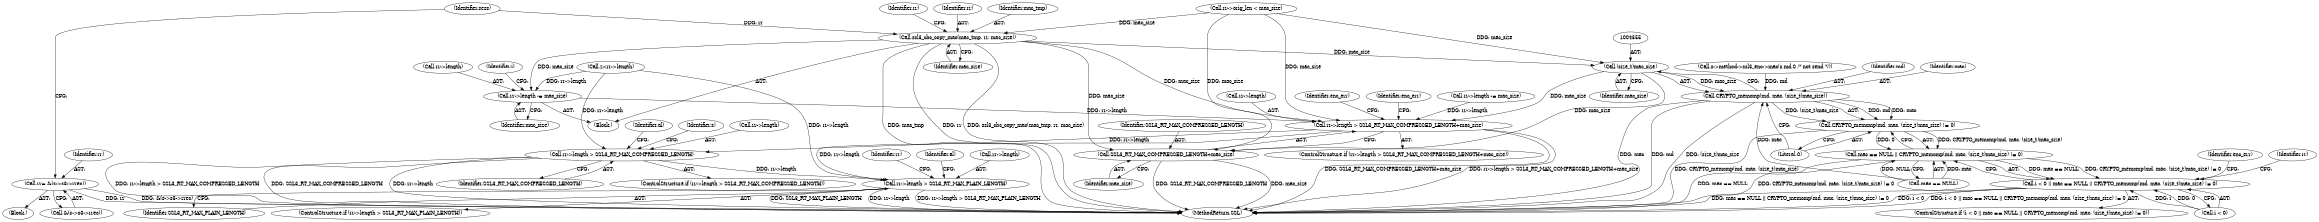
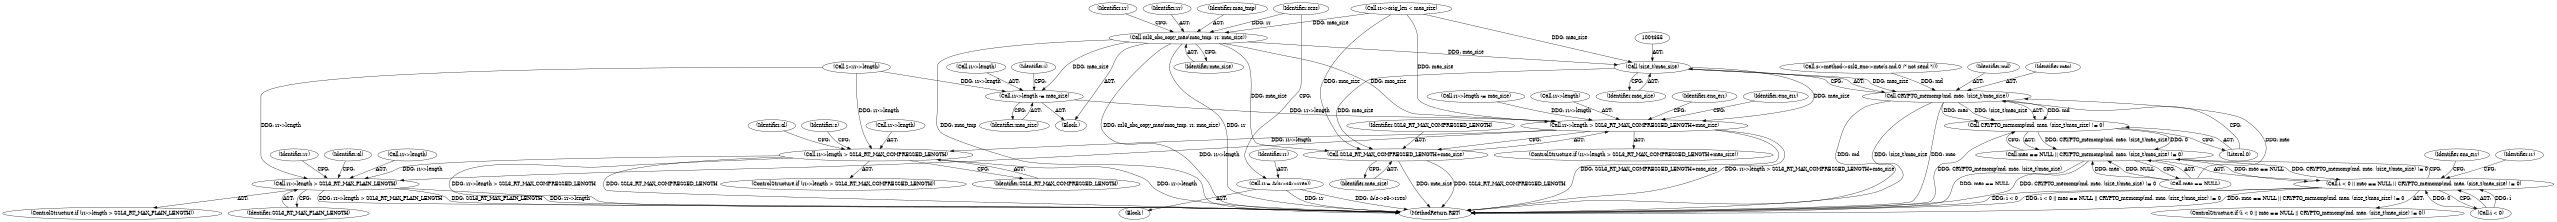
node "(Call,&(s->s3->rrec))": removed
node "(MethodReturn,SSL)": label "(MethodReturn,SSL)" -> "(MethodReturn,RET)"
